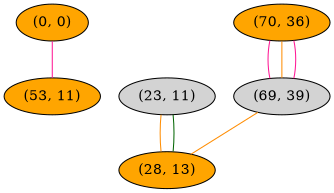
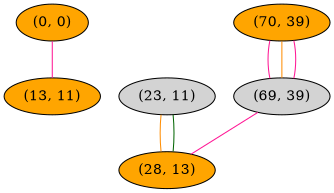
node "(70, 36)": label "(70, 36)" -> "(70, 39)"
node "(53, 11)": label "(53, 11)" -> "(13, 11)"
edge "(69, 39)" -- "(28, 13)": color darkorange -> deeppink
